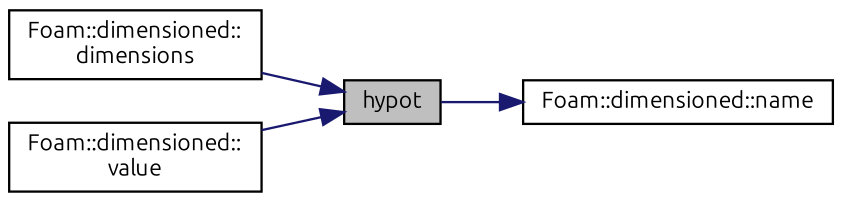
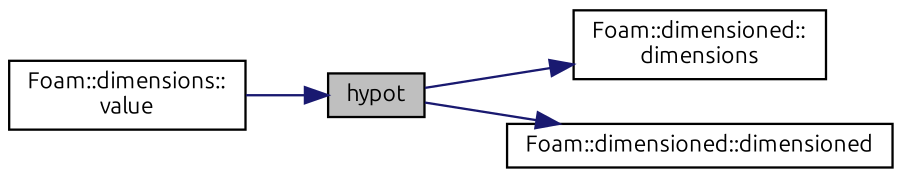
edge "Foam::dimensioned:: dimensions" -> "hypot": reversed
node "Foam::dimensioned::name": label "Foam::dimensioned::name" -> "Foam::dimensioned::dimensioned"
node "Foam::dimensioned:: value": label "Foam::dimensioned:: value" -> "Foam::dimensions:: value"
